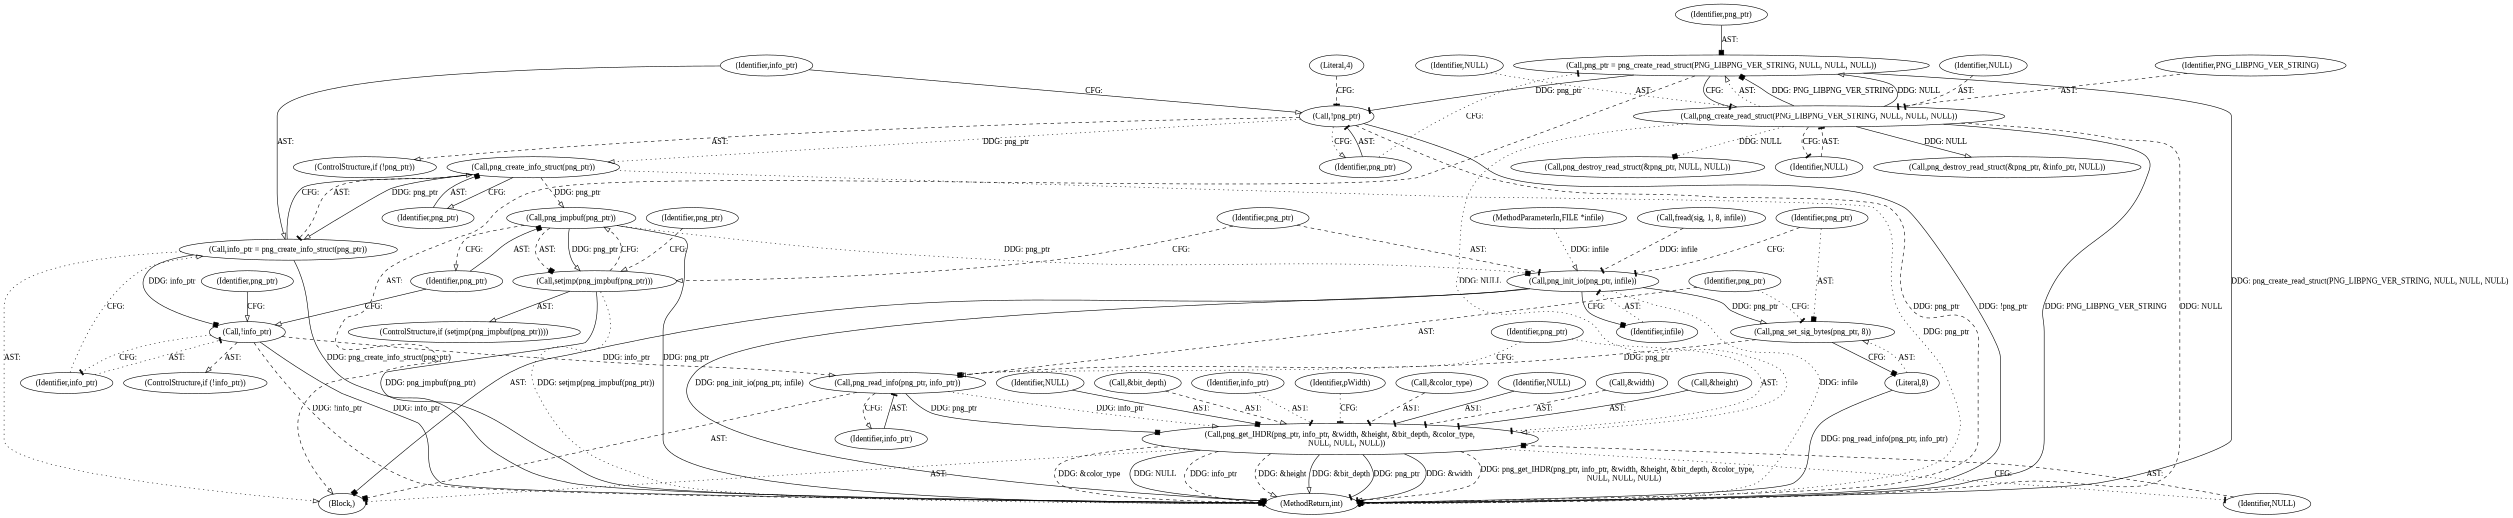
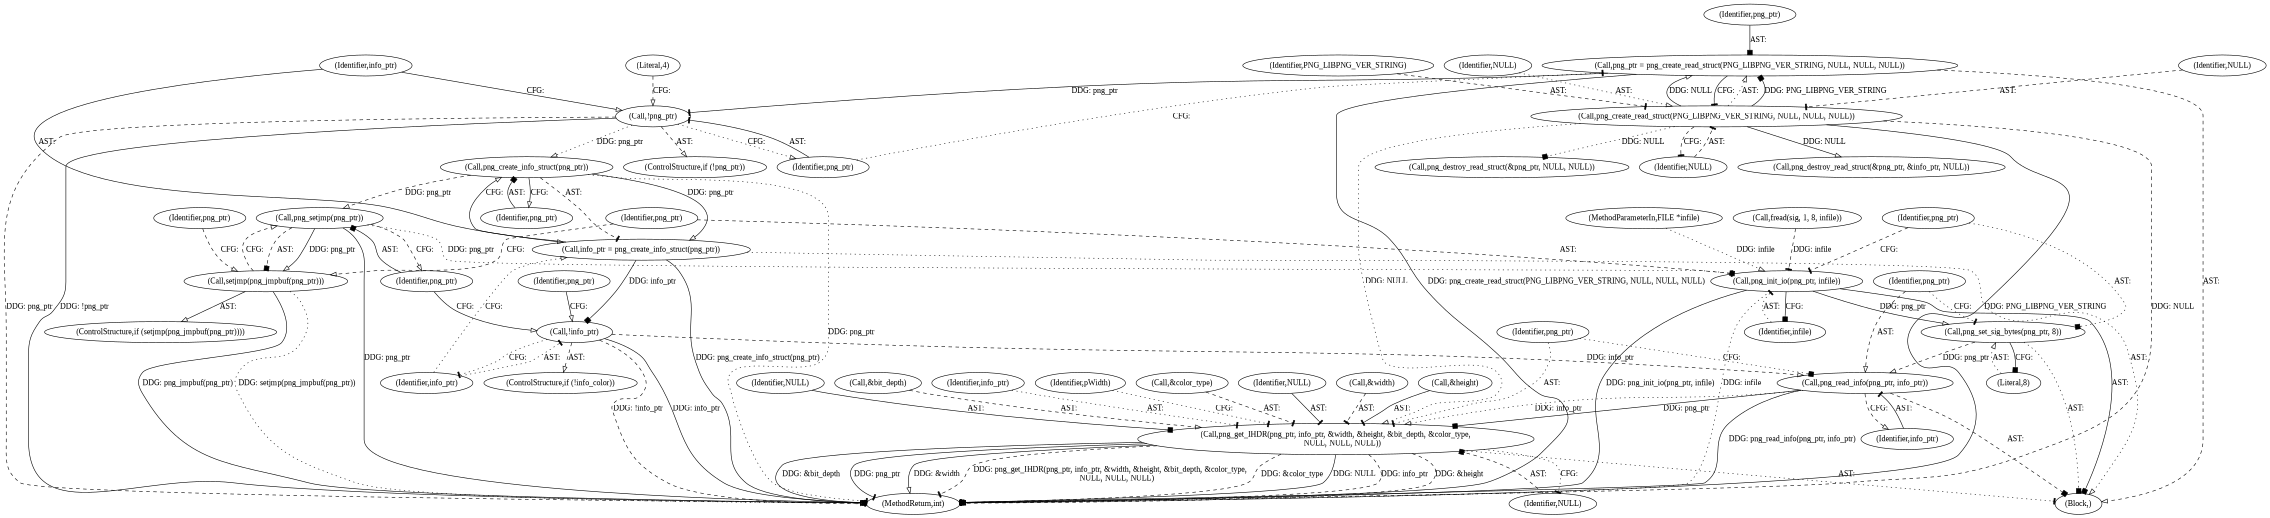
edge "(Literal,4)" -> "(Call,!png_ptr)": arrowhead tee -> onormal
node "(Call,png_jmpbuf(png_ptr))": label "(Call,png_jmpbuf(png_ptr))" -> "(Call,png_setjmp(png_ptr))"
node "(ControlStructure,if (!info_ptr))": label "(ControlStructure,if (!info_ptr))" -> "(ControlStructure,if (!info_color))"
edge "(Call,png_set_sig_bytes(png_ptr, 8))" -> "(Block,)": added, label "AST:"
edge "(Literal,8)" -> "(MethodReturn,int)": now "(Call,png_read_info(png_ptr, info_ptr))" -> "(MethodReturn,int)"
